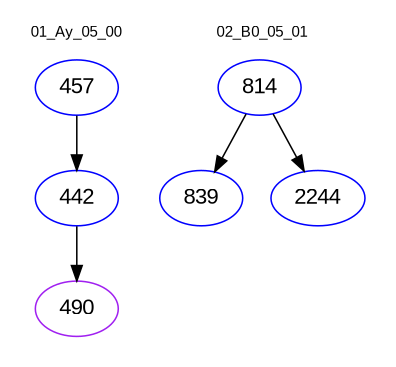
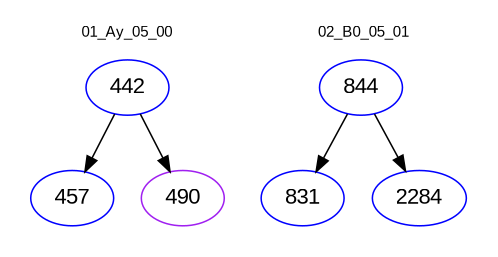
node "814": label "814" -> "844"
edge "457" -> "442": reversed
node "839": label "839" -> "831"
node "2244": label "2244" -> "2284"
